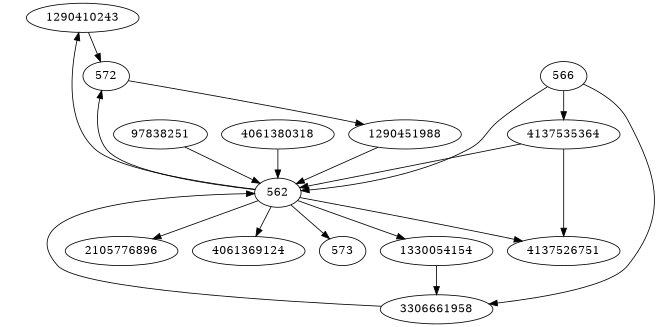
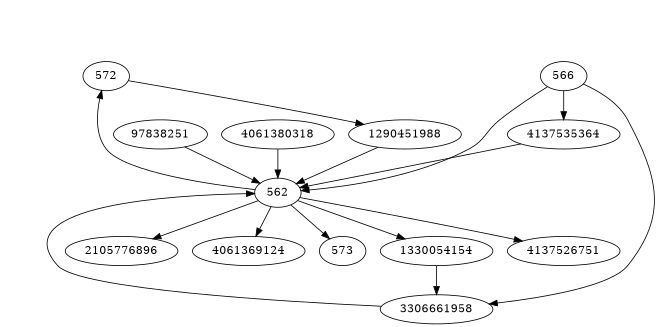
node "1290410243": removed
edge "4137535364" -> "4137526751": removed
